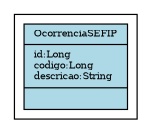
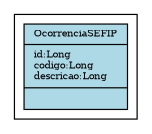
node "OcorrenciaSEFIP": text "descricao:String" -> "descricao:Long"
